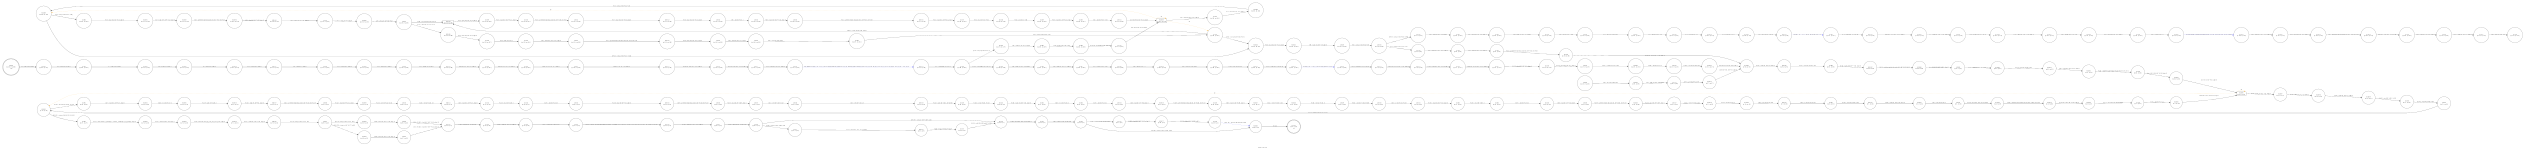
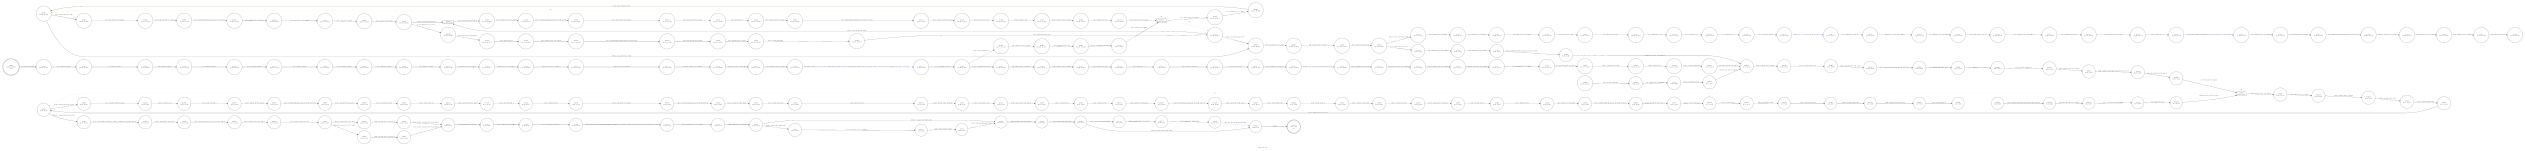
edge "N23644 (rp:5, ep:40)" -> "N23645 (rp:4, ep:39)": removed, label "%168 = load i64*, i64** %14, align 8"
